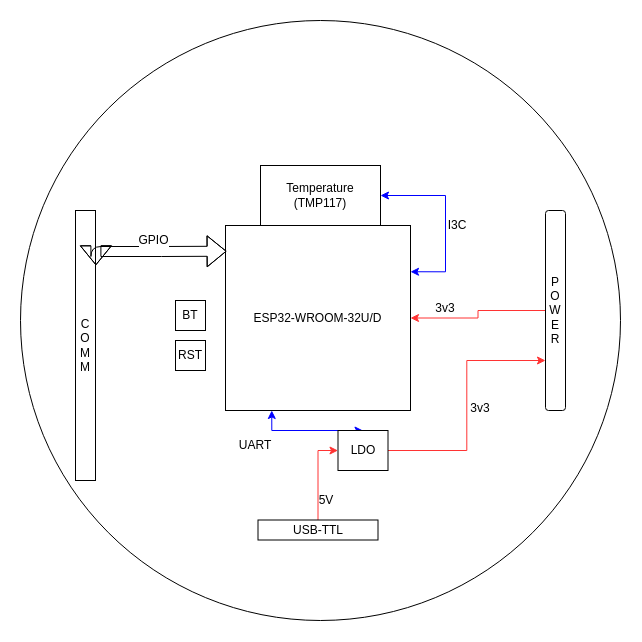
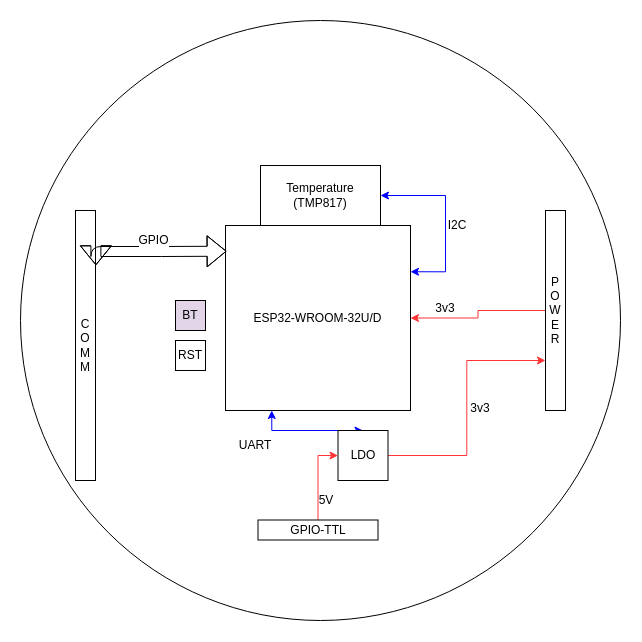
node "Temperature (TMP117)": label "Temperature (TMP117)" -> "Temperature (TMP817)"
node "I3C": label "I3C" -> "I2C"
node "P O W E R": shape rounded rectangle -> rectangle
node "BT": fillcolor #ffffff -> #e1d5e7
node "LDO": size 50x40 -> 50x50
node "USB-TTL": label "USB-TTL" -> "GPIO-TTL"
